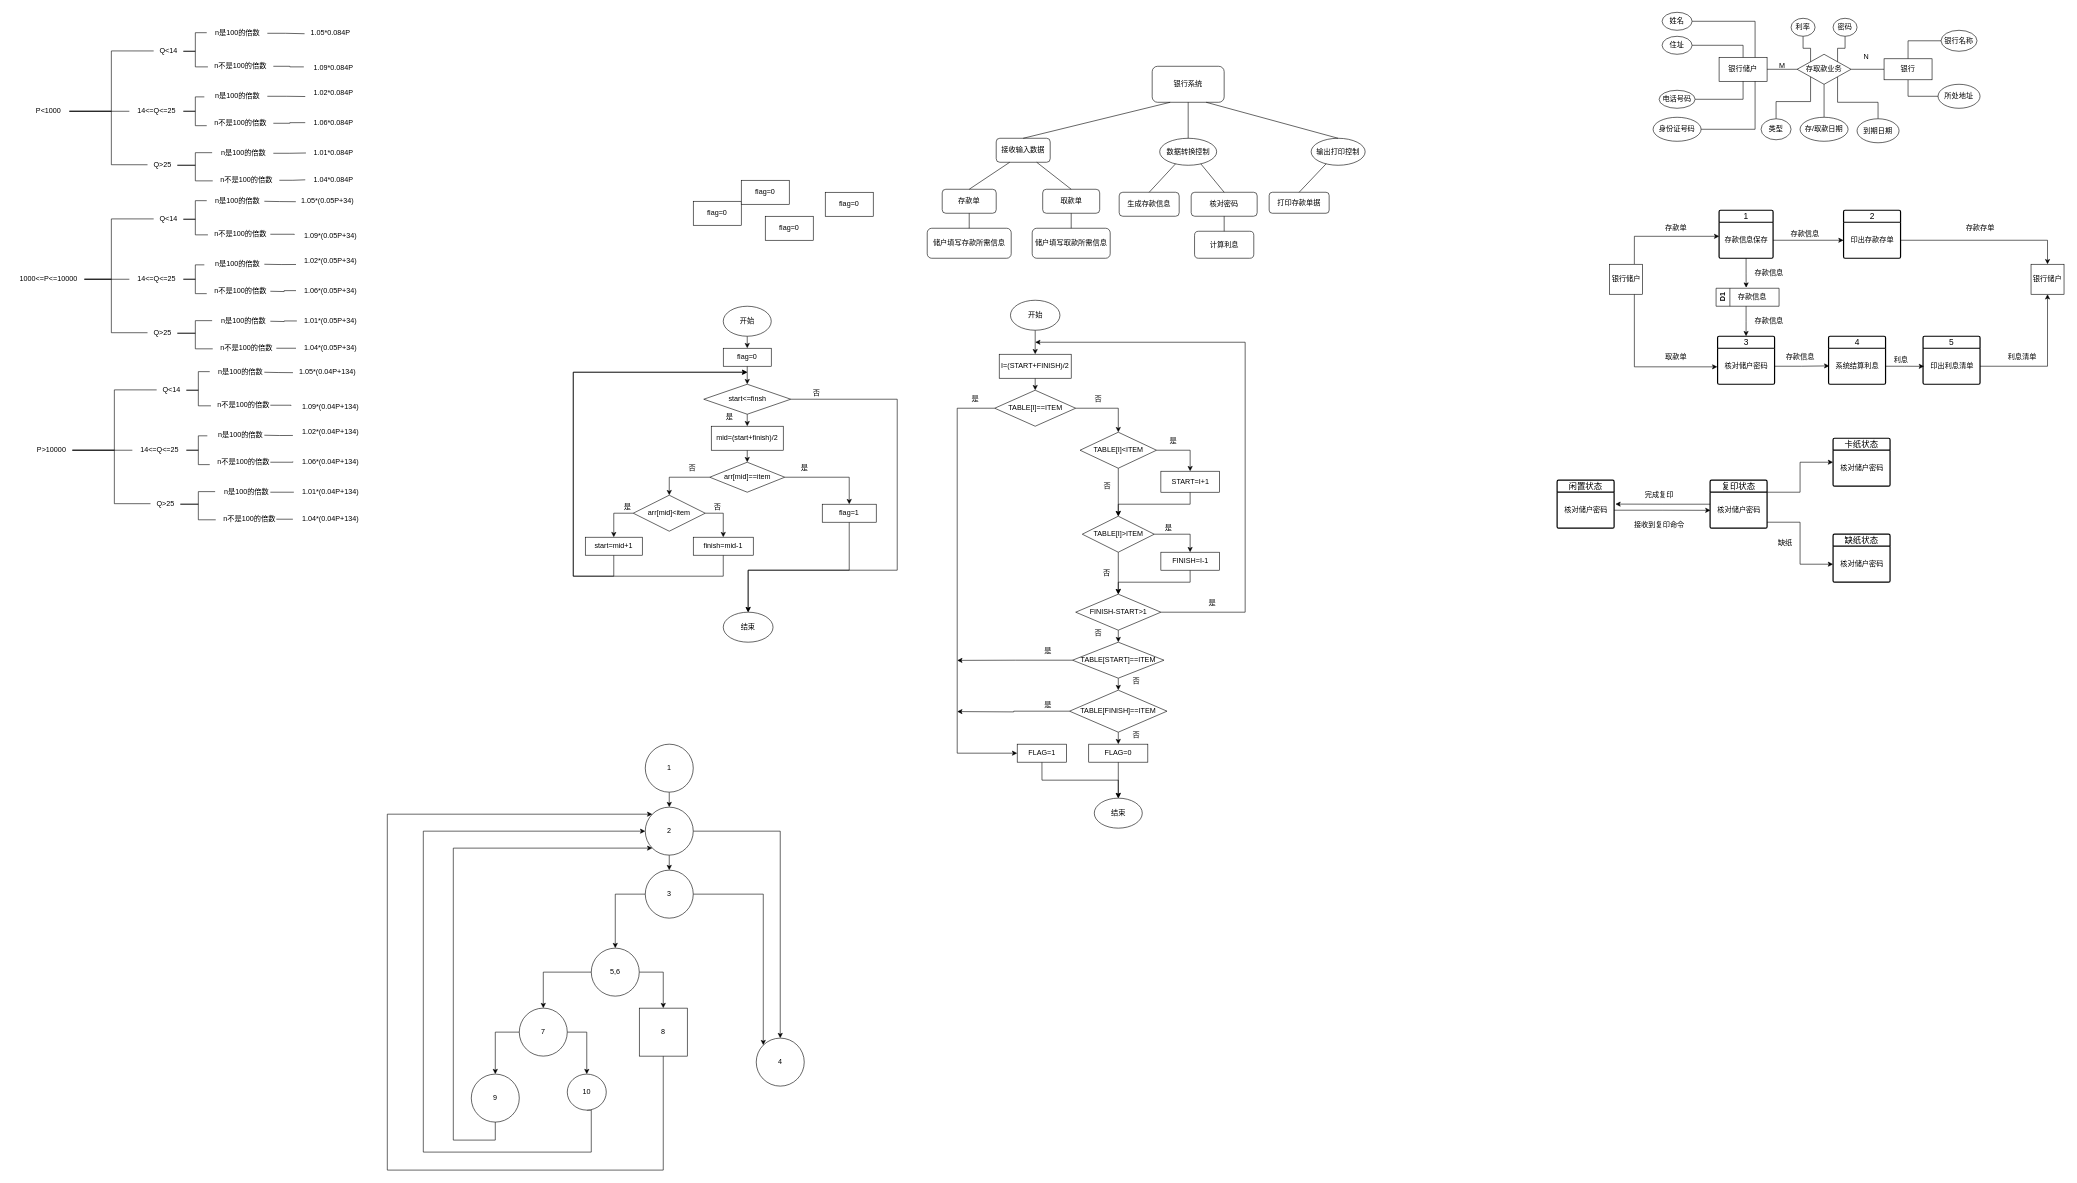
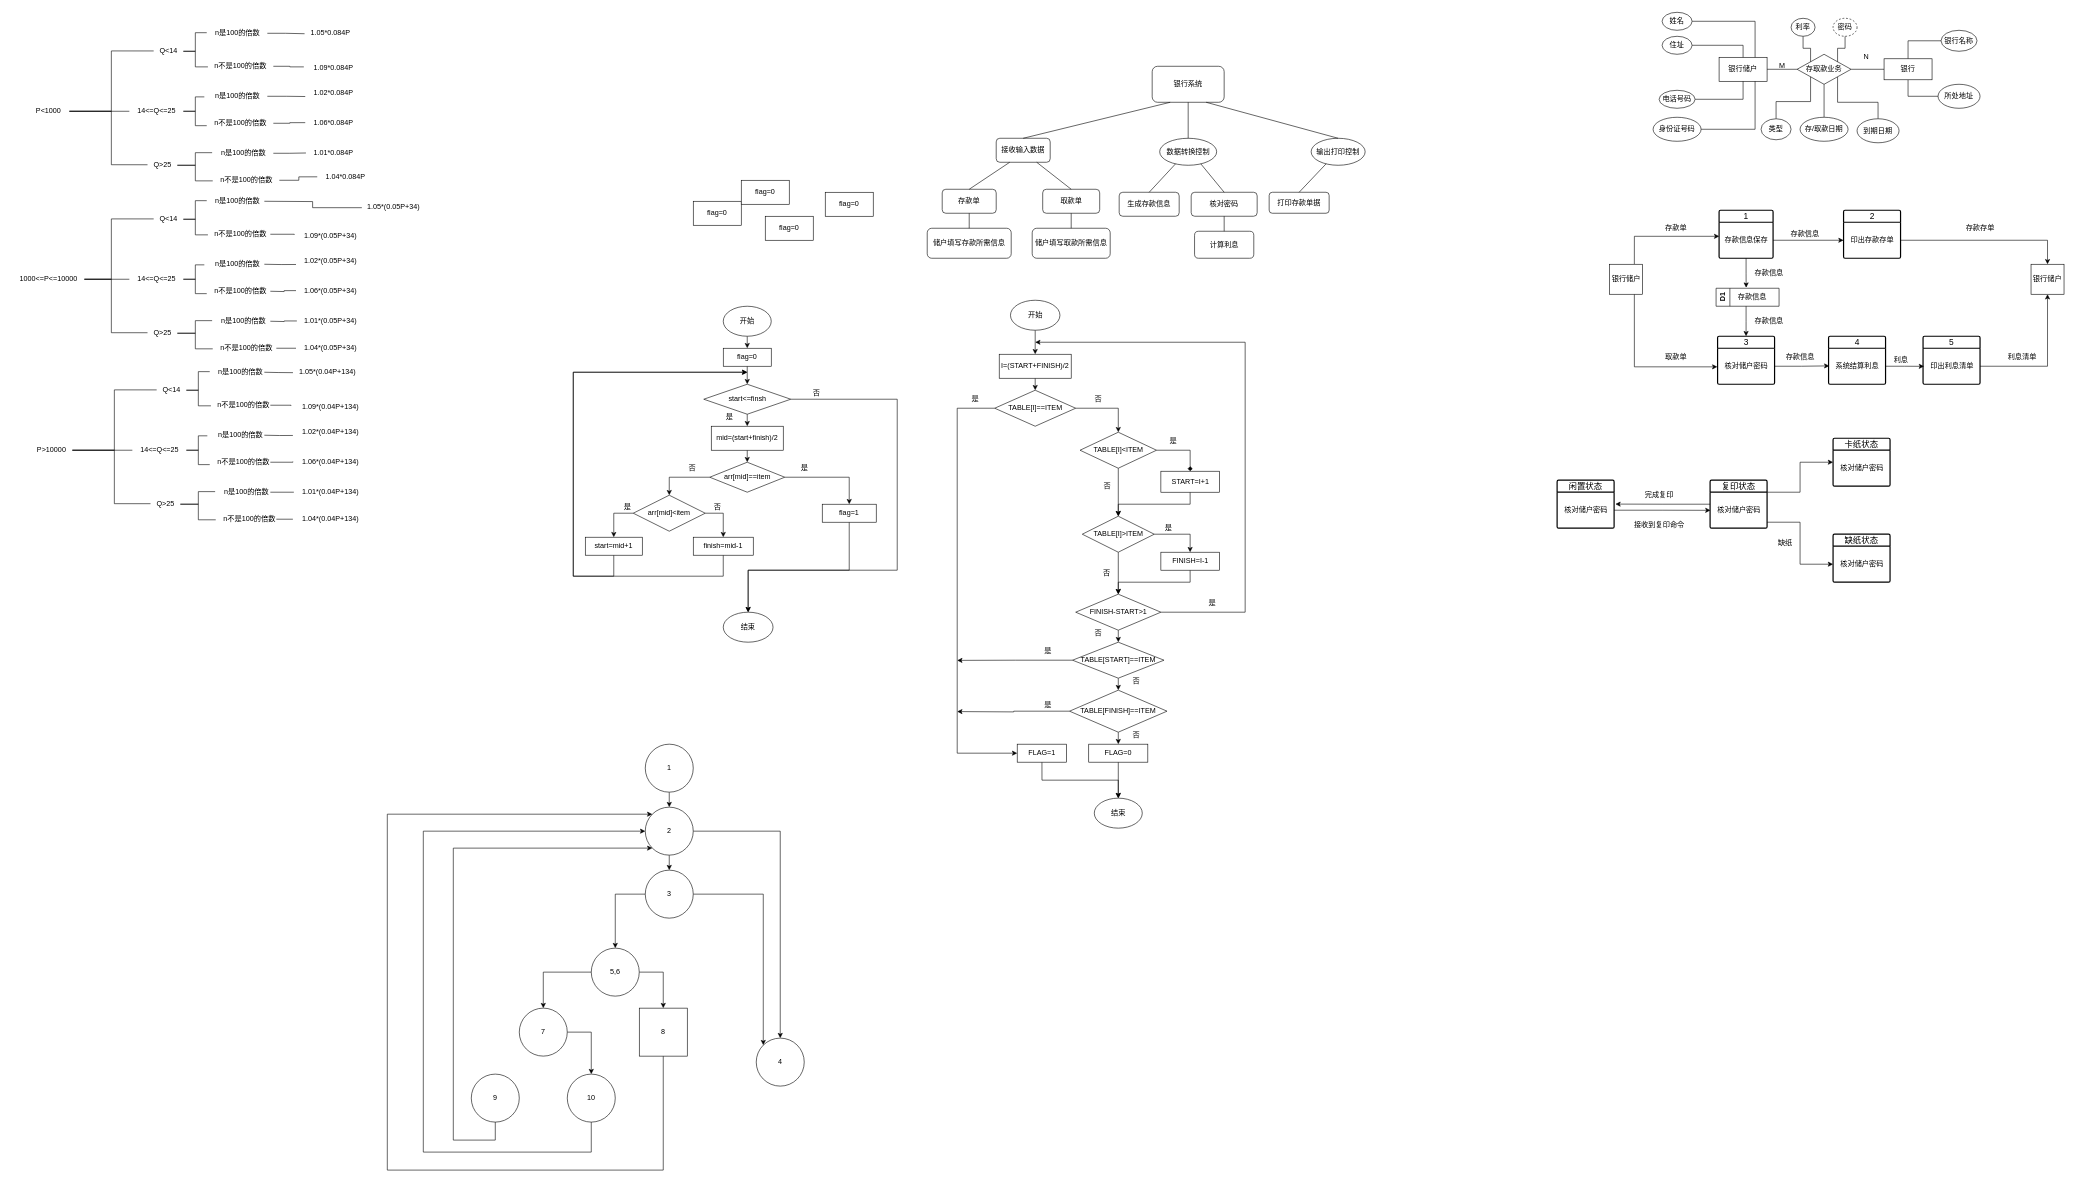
node "密码": style solid -> dashed
node "1.04*0.084P": moved (333, 180) -> (345, 177)
node "1.05*(0.05P+34)": moved (327, 201) -> (393, 207)
edge "TABLE[I]<ITEM" -> "START=I+1": arrowhead classic -> diamond
edge "7" -> "9": removed
node "10": size 39x36 -> 48x48
